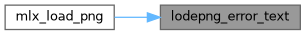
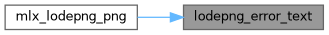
node "mlx_load_png": label "mlx_load_png" -> "mlx_lodepng_png"
